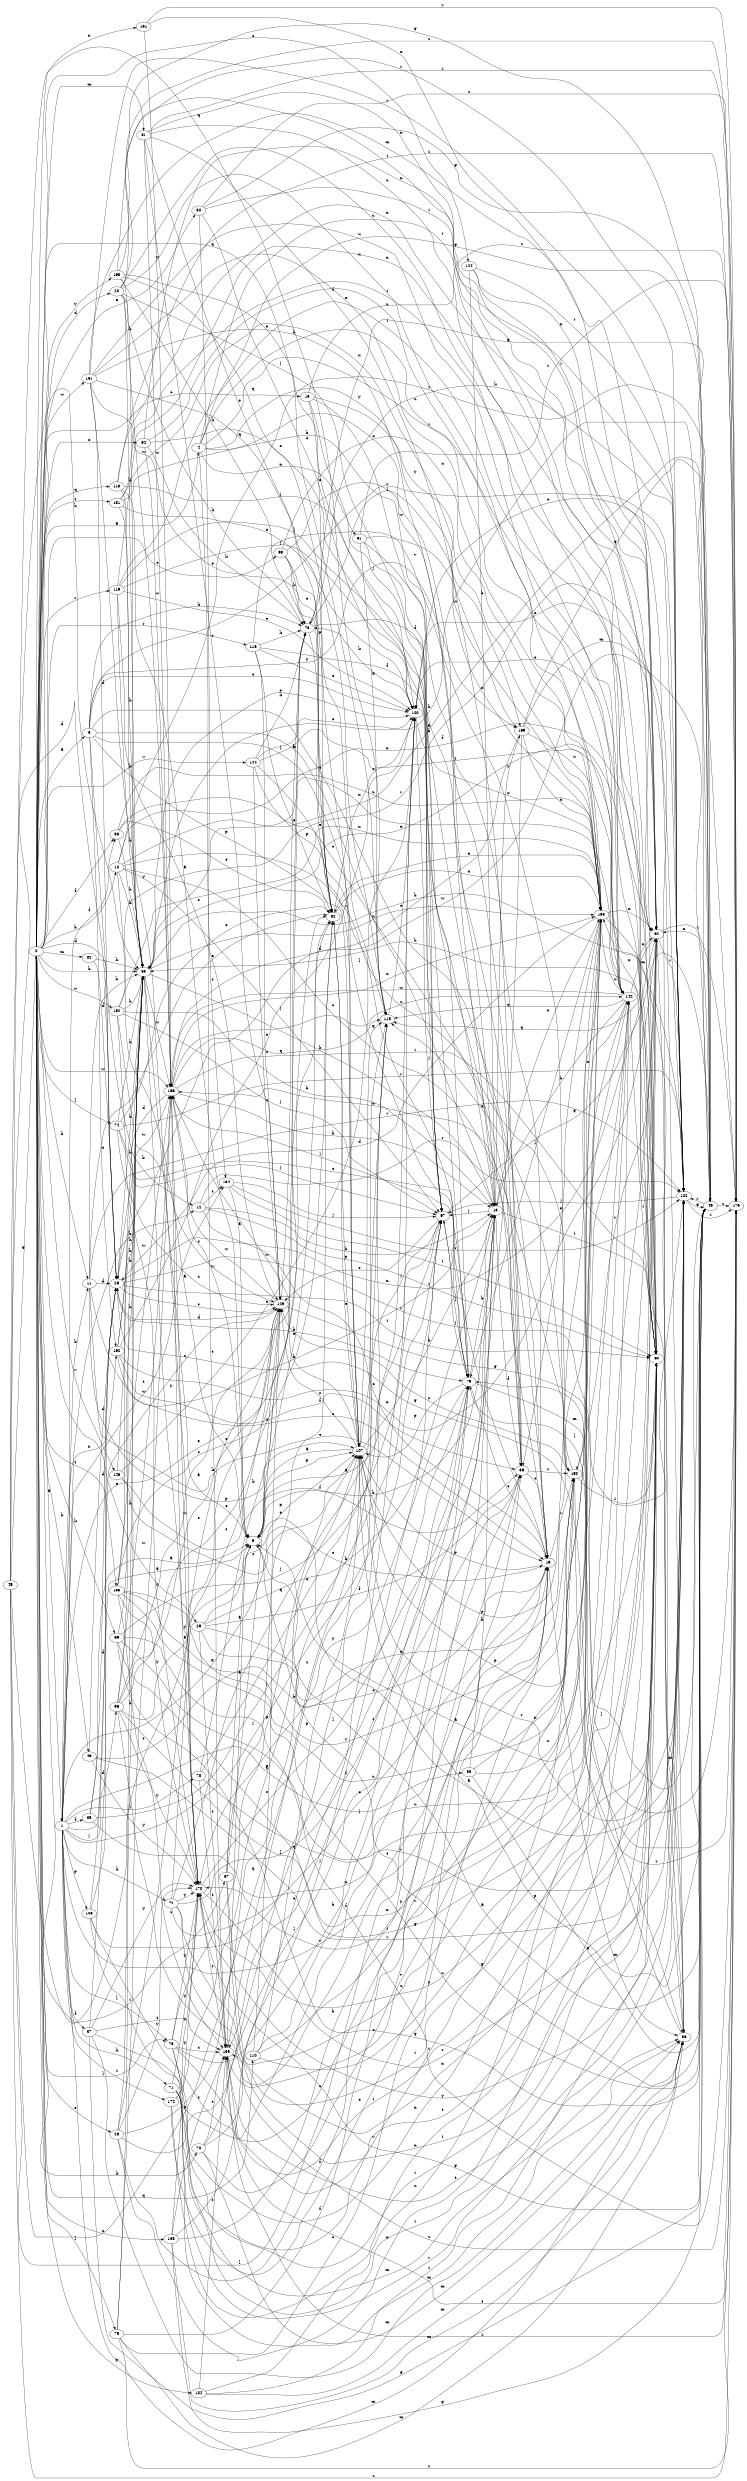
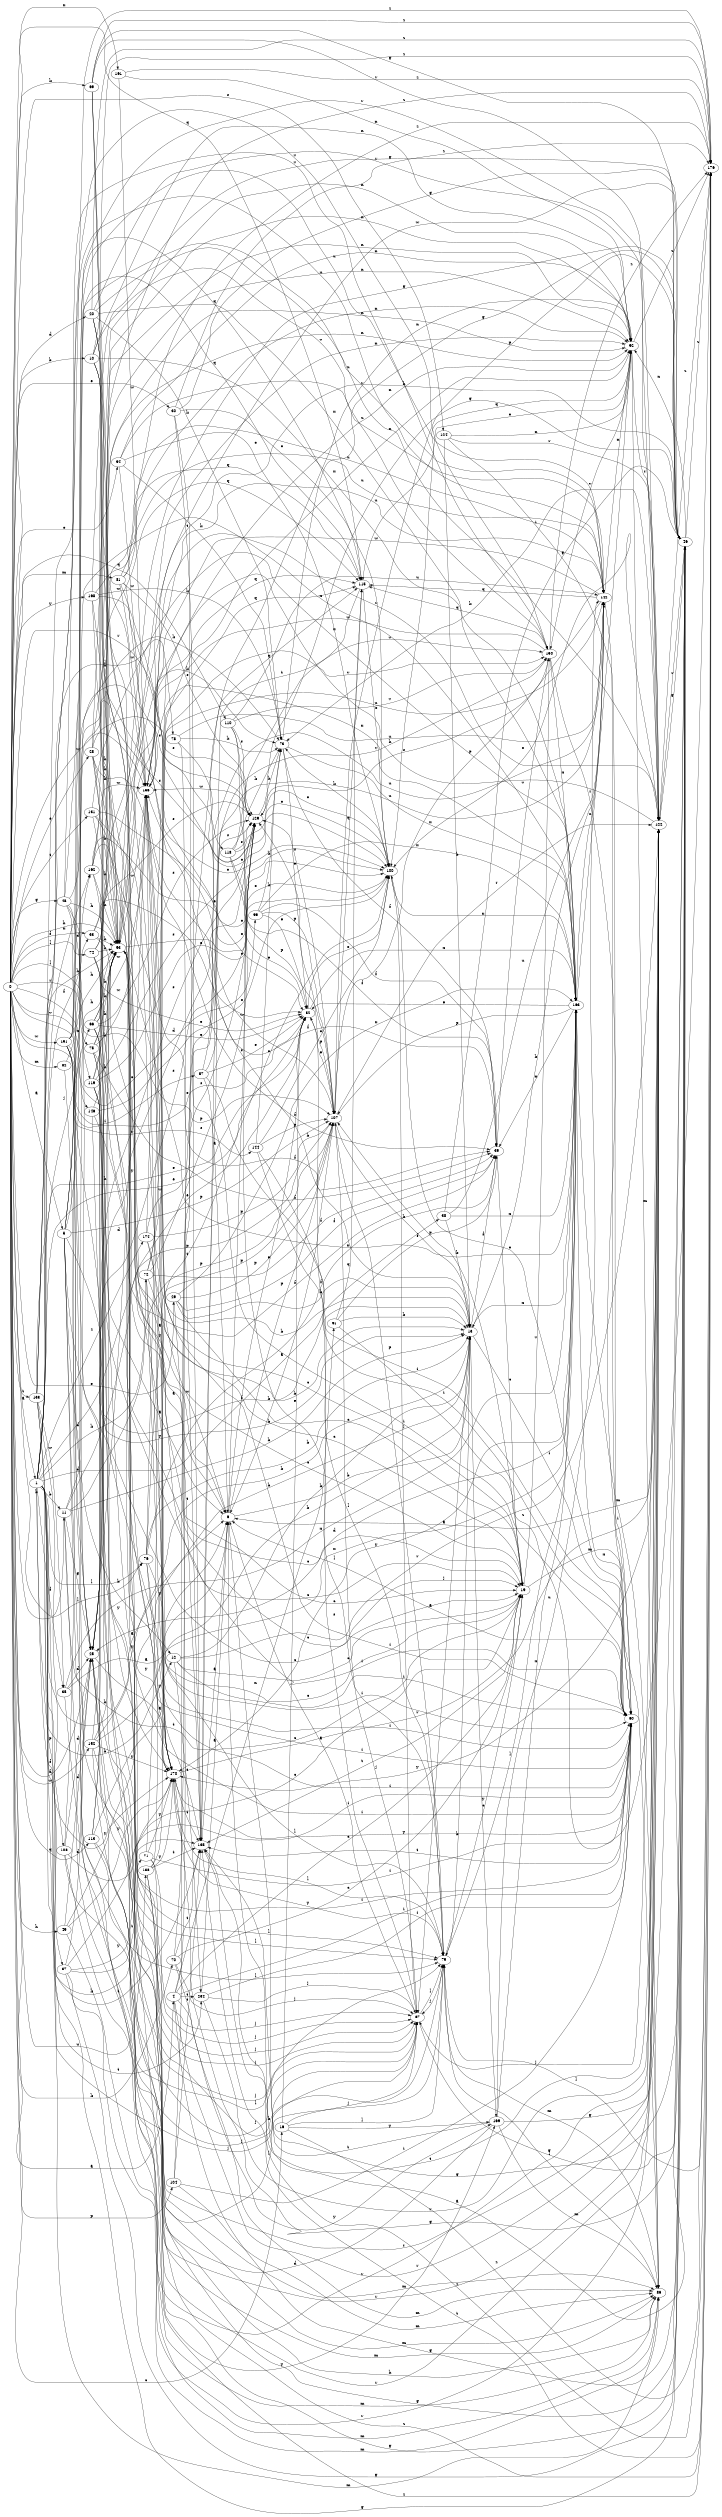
edge "99" -> "39": label "w" -> "f"
edge "91" -> "163": removed, label "x"
edge "10" -> "67": removed, label "j"
edge "144" -> "129": now "174" -> "129"
node "134": label "134" -> "234"
edge "45" -> "0": reversed
edge "11" -> "25": label "d" -> "g"
edge "133" -> "156": now "133" -> "35"
